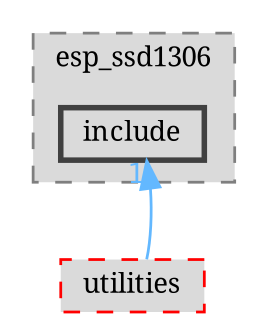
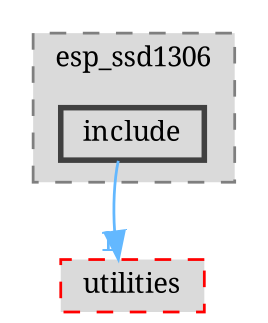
edge "utilities" -> "include": reversed
